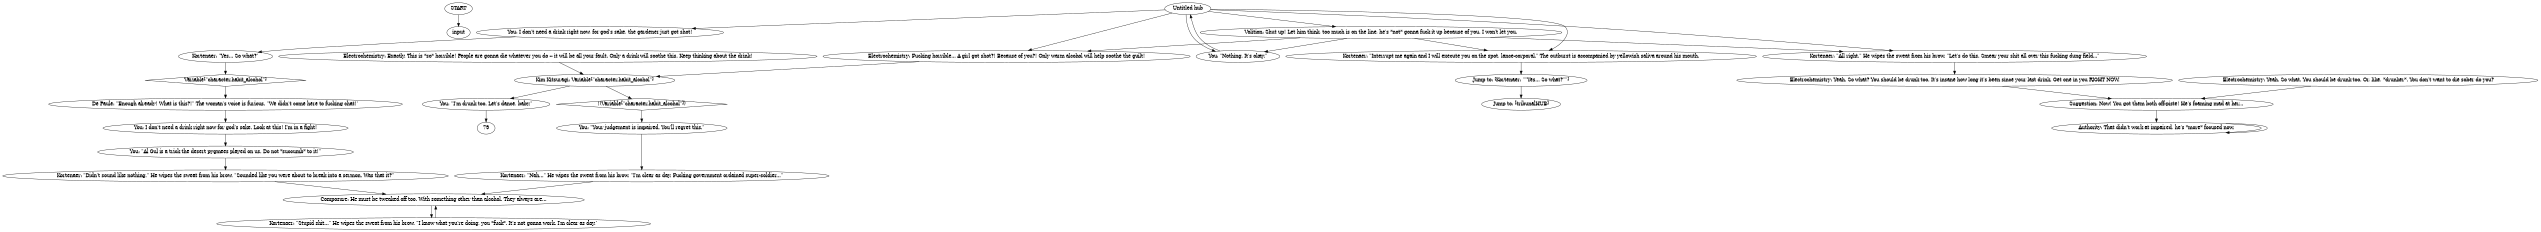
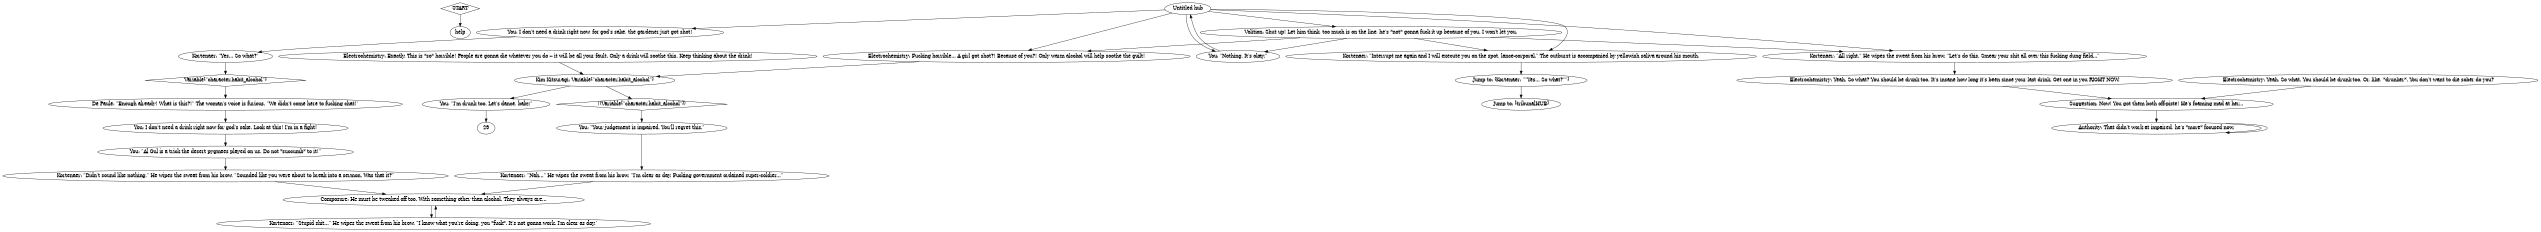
node "START": shape ellipse -> diamond
node "input": label "input" -> "help"
node "79": label "79" -> "29"
